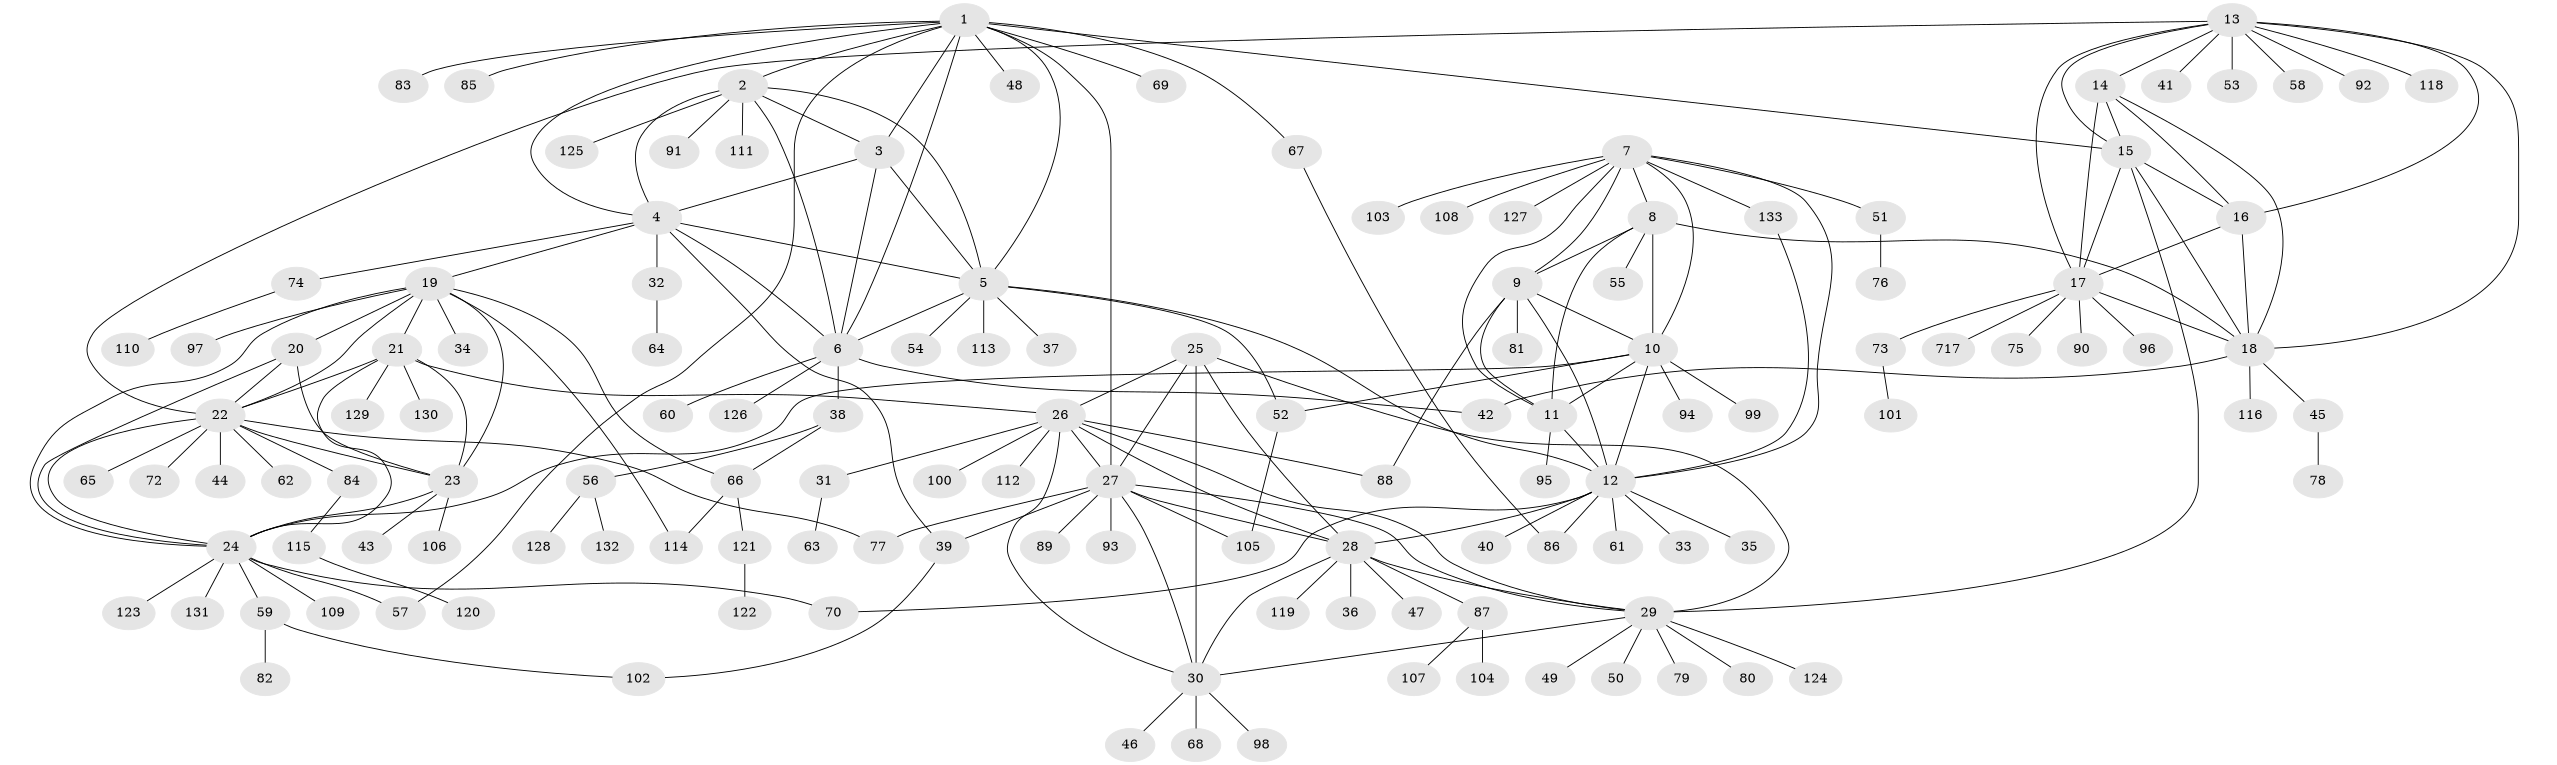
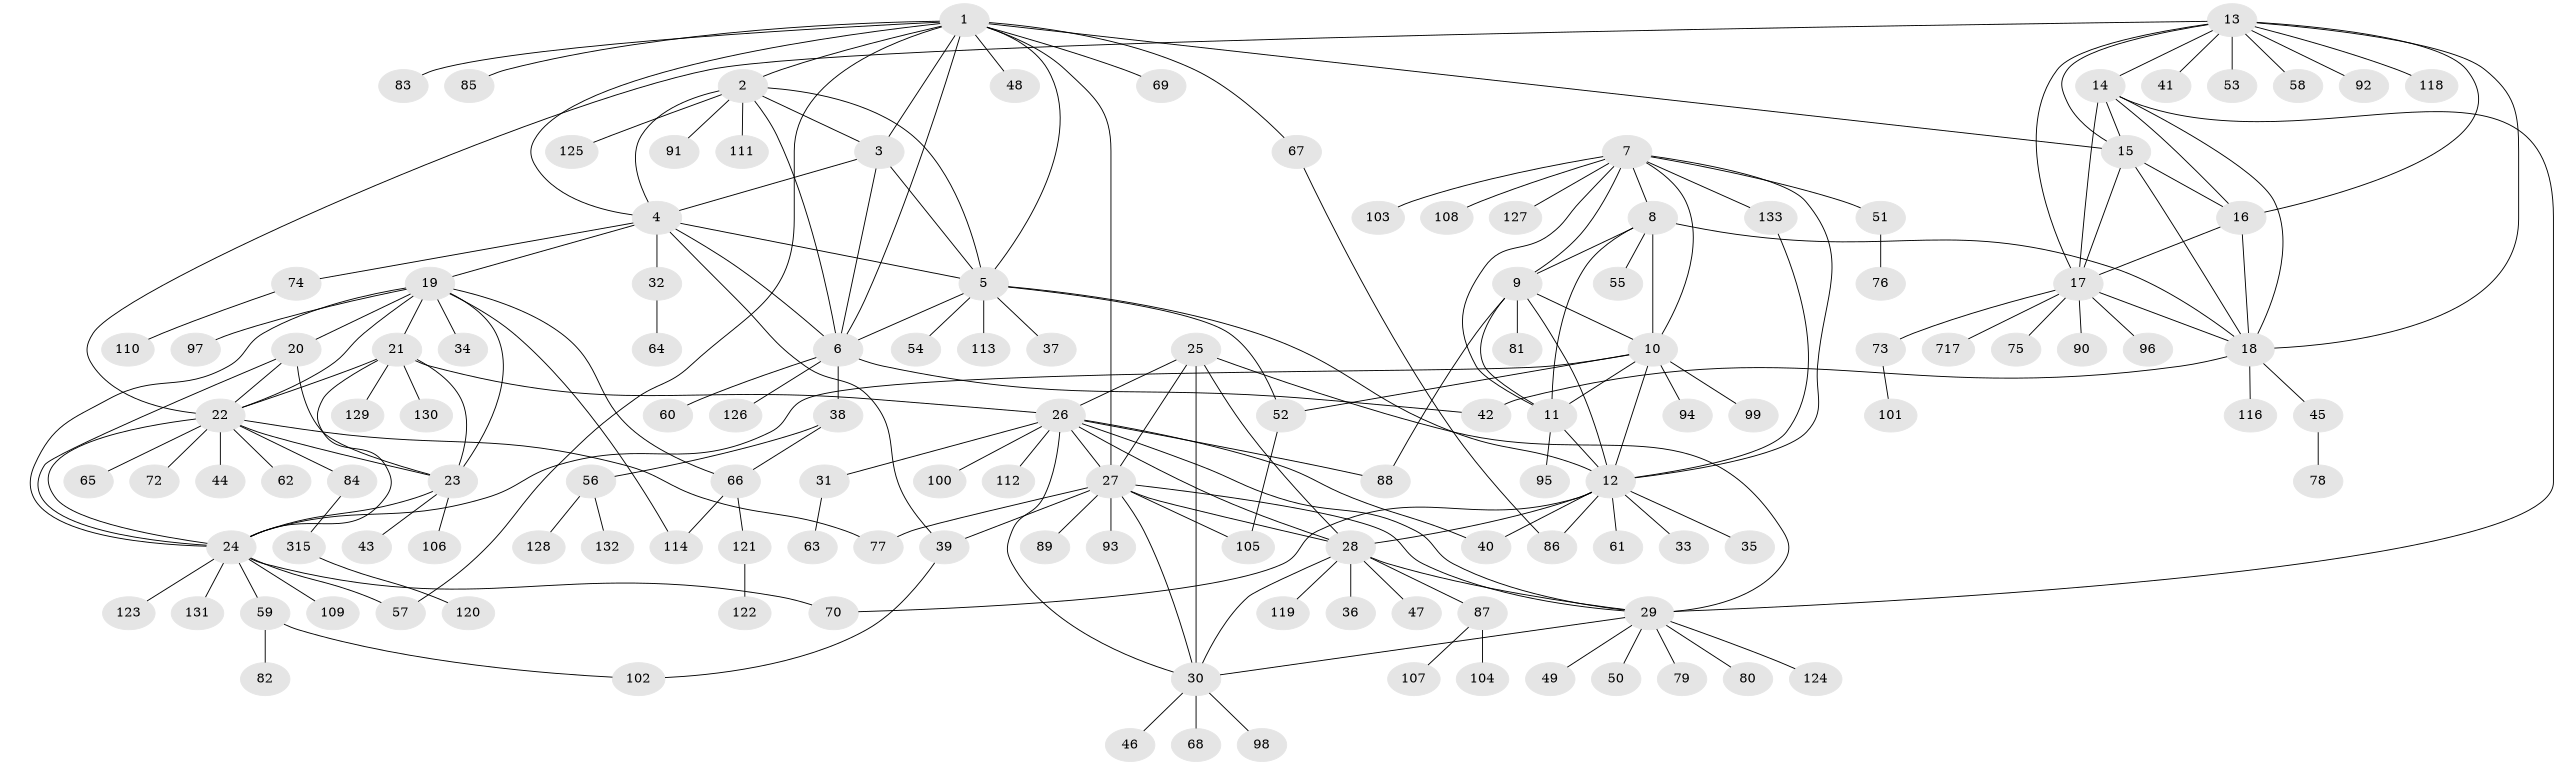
edge "26" -- "40": added
node "115": label "115" -> "315"
edge "15" -- "29": now "14" -- "29"
